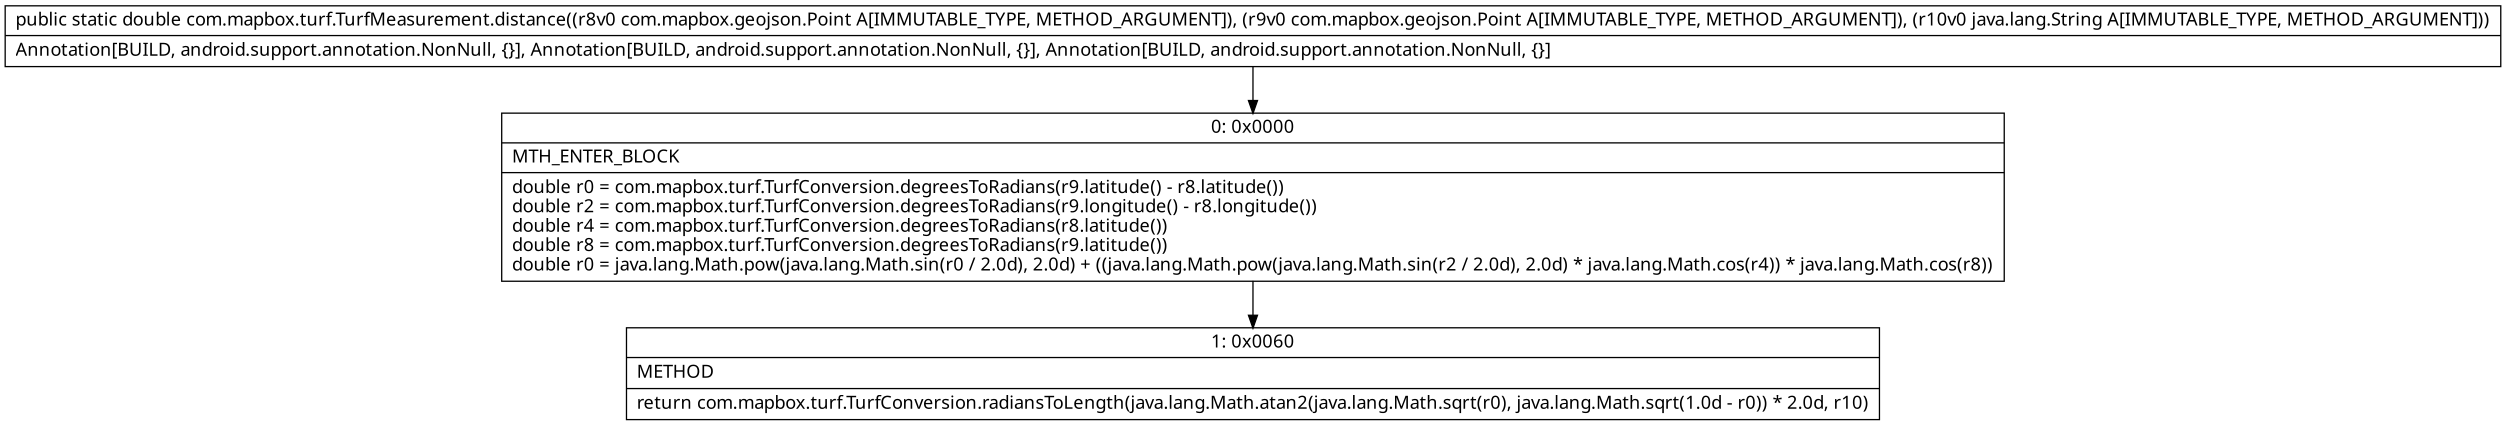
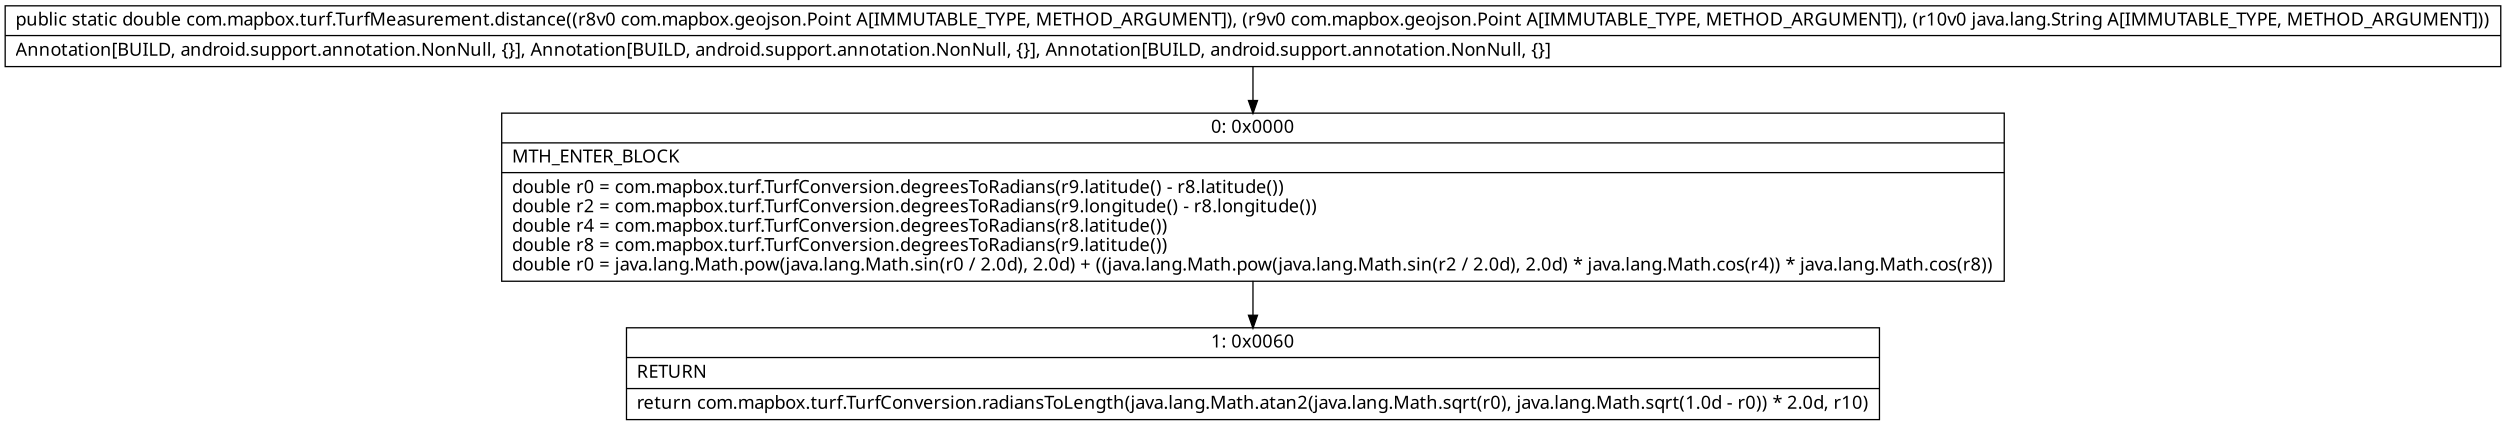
node "1: 0x0060": text "METHOD" -> "RETURN"
